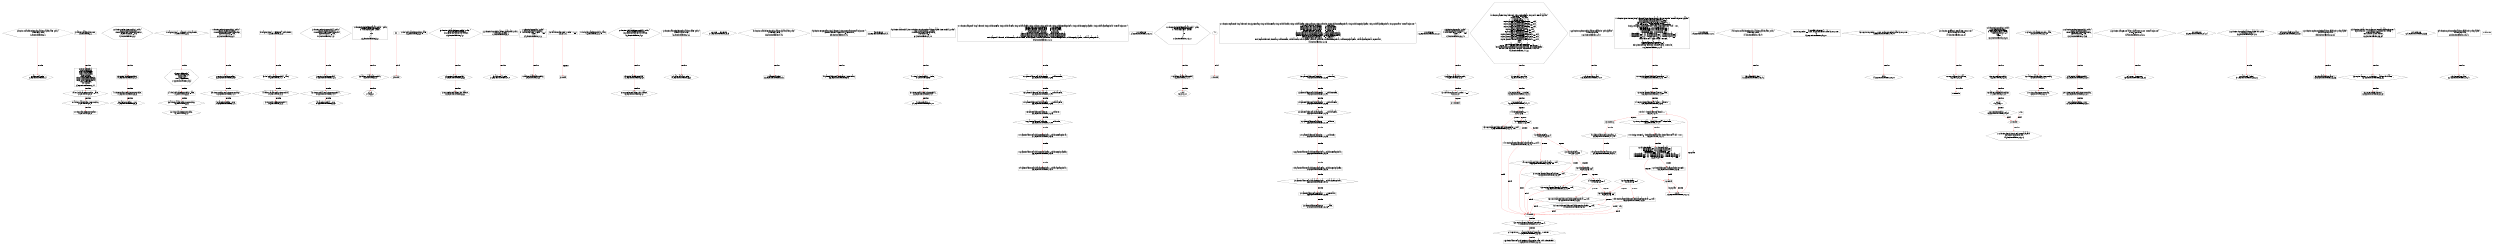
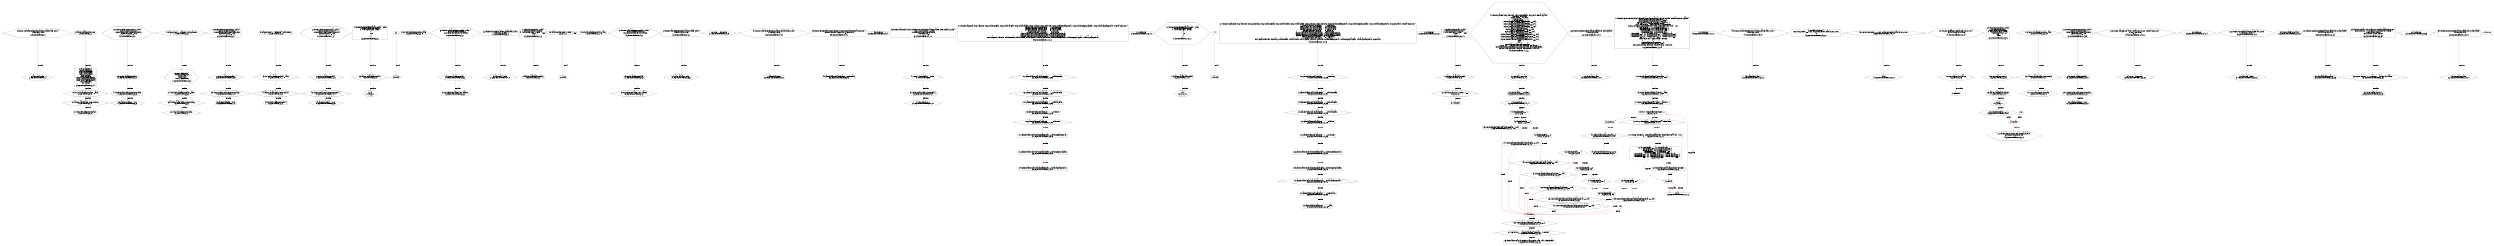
edge "73_ if_!addr_unchk31.send (10 ether) || 1==1 354-if-74-75" -> "73_ end_if": label "neg_next" -> "end_if"
edge "148_ if__selectedTeam == 3 1001-if-149-163" -> "150_ if__selectedTeam == 4 1017-if-151-163": removed, label "neg_next"
